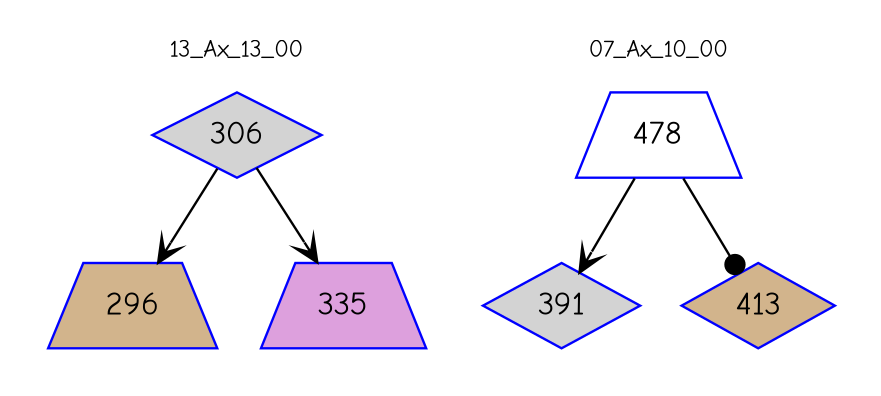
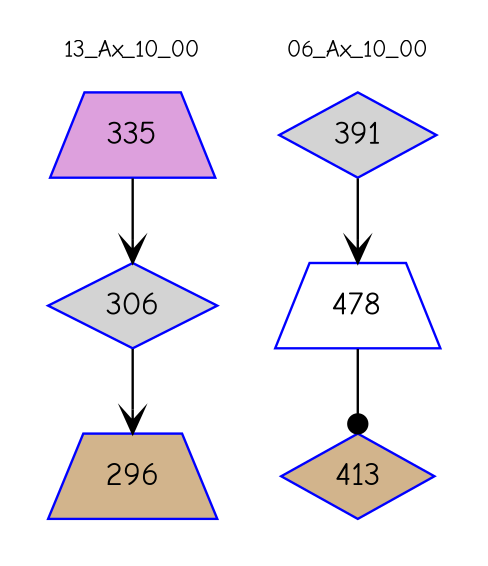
cluster "13_Ax_13_00": label "13_Ax_13_00" -> "13_Ax_10_00"
cluster "07_Ax_10_00": label "07_Ax_10_00" -> "06_Ax_10_00"
edge "306" -> "335": reversed
edge "478" -> "391": reversed
